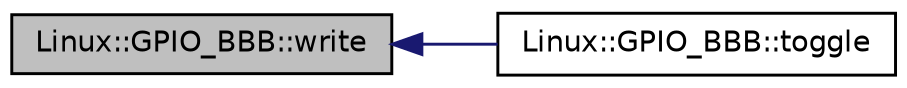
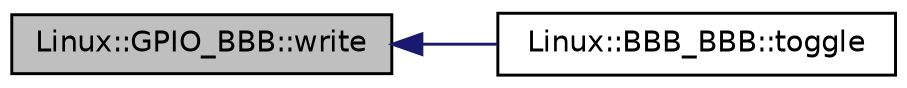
node "Linux::GPIO_BBB::toggle": label "Linux::GPIO_BBB::toggle" -> "Linux::BBB_BBB::toggle"
